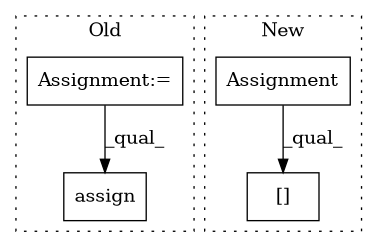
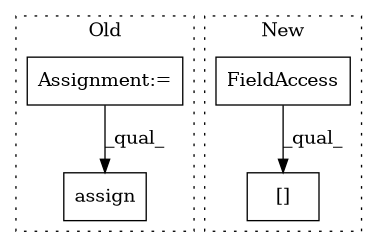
node "Assignment": label "Assignment" -> "FieldAccess"
